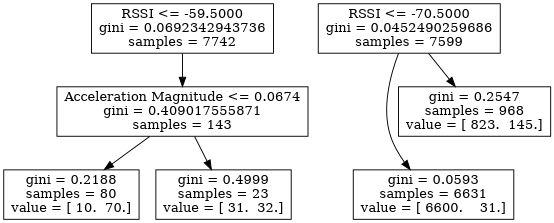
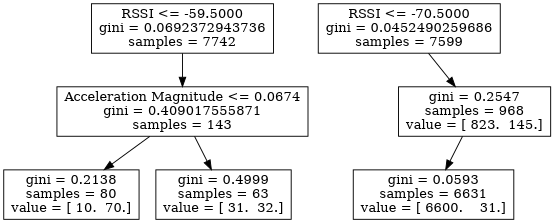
node "RSSI <= -59.5000 gini = 0.0692342943736 samples = 7742": label "RSSI <= -59.5000 gini = 0.0692342943736 samples = 7742" -> "RSSI <= -59.5000 gini = 0.0692372943736 samples = 7742"
edge "RSSI <= -70.5000 gini = 0.0452490259686 samples = 7599" -> "gini = 0.0593 samples = 6631 value = [ 6600.    31.]": now "gini = 0.2547 samples = 968 value = [ 823.  145.]" -> "gini = 0.0593 samples = 6631 value = [ 6600.    31.]"
node "gini = 0.2188 samples = 80 value = [ 10.  70.]": label "gini = 0.2188 samples = 80 value = [ 10.  70.]" -> "gini = 0.2138 samples = 80 value = [ 10.  70.]"
node "gini = 0.4999 samples = 23 value = [ 31.  32.]": label "gini = 0.4999 samples = 23 value = [ 31.  32.]" -> "gini = 0.4999 samples = 63 value = [ 31.  32.]"
